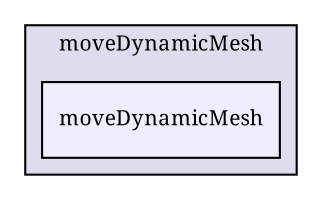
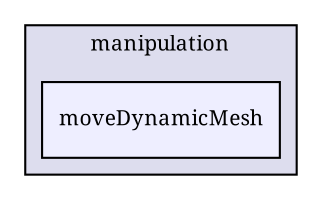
cluster "moveDynamicMesh": label "moveDynamicMesh" -> "manipulation"
